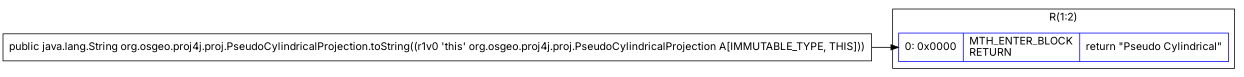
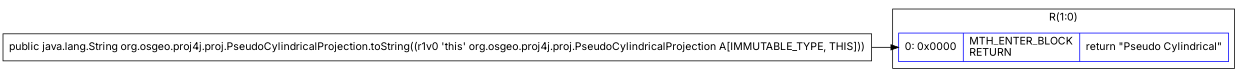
cluster "R(1:2)": label "R(1:2)" -> "R(1:0)"
